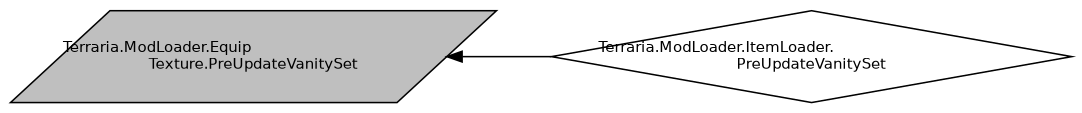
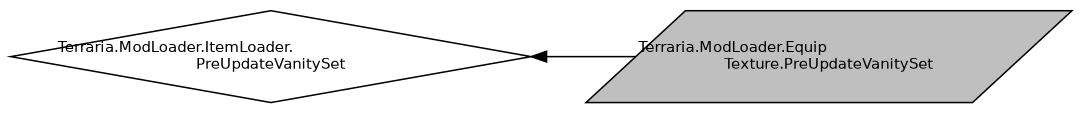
edge "Terraria.ModLoader.ItemLoader. PreUpdateVanitySet" -> "Terraria.ModLoader.Equip Texture.PreUpdateVanitySet": reversed
